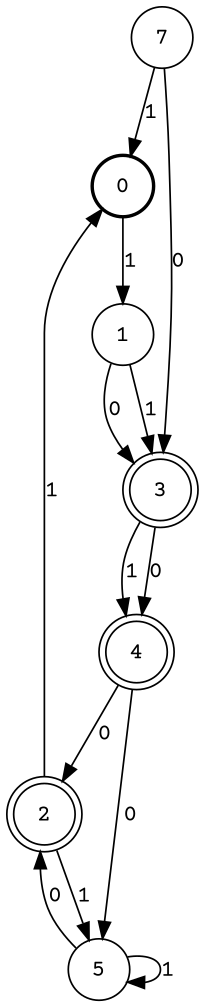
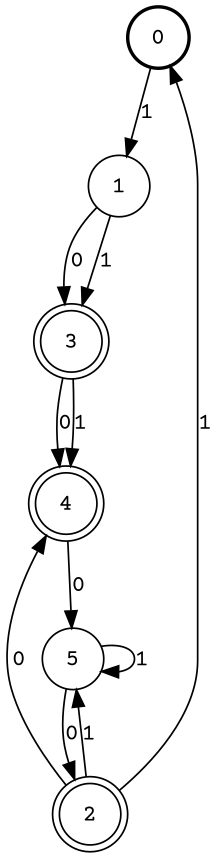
node "7": removed
edge "4" -> "2": reversed
